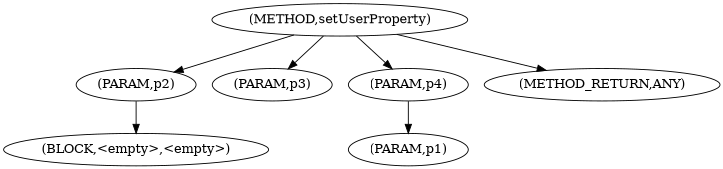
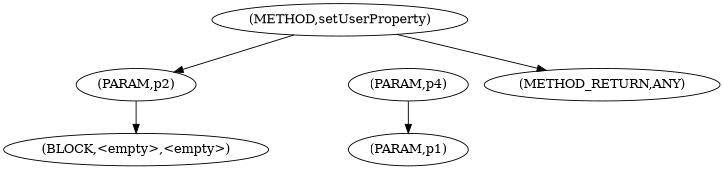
edge "(METHOD,setUserProperty)" -> "(PARAM,p4)": removed
node "(PARAM,p3)": removed
